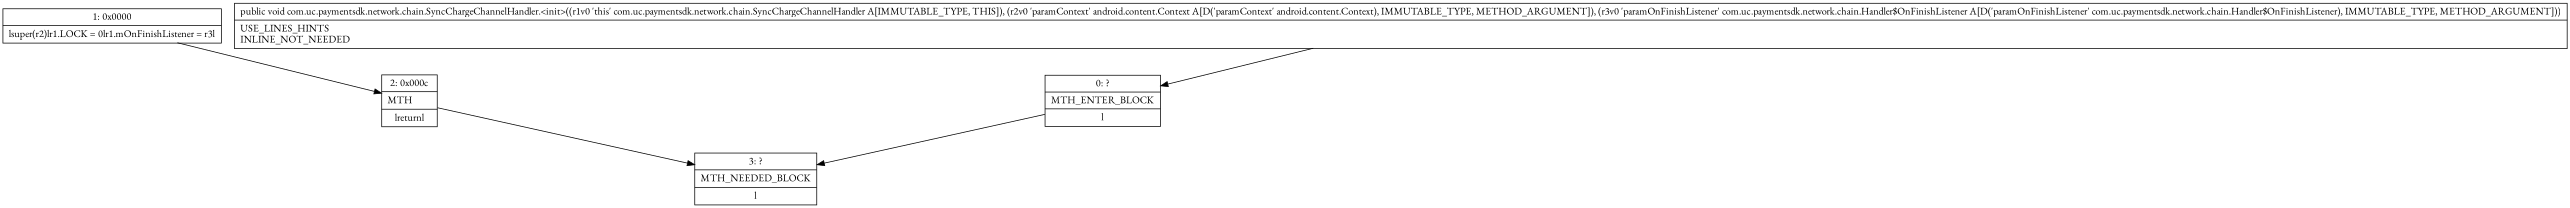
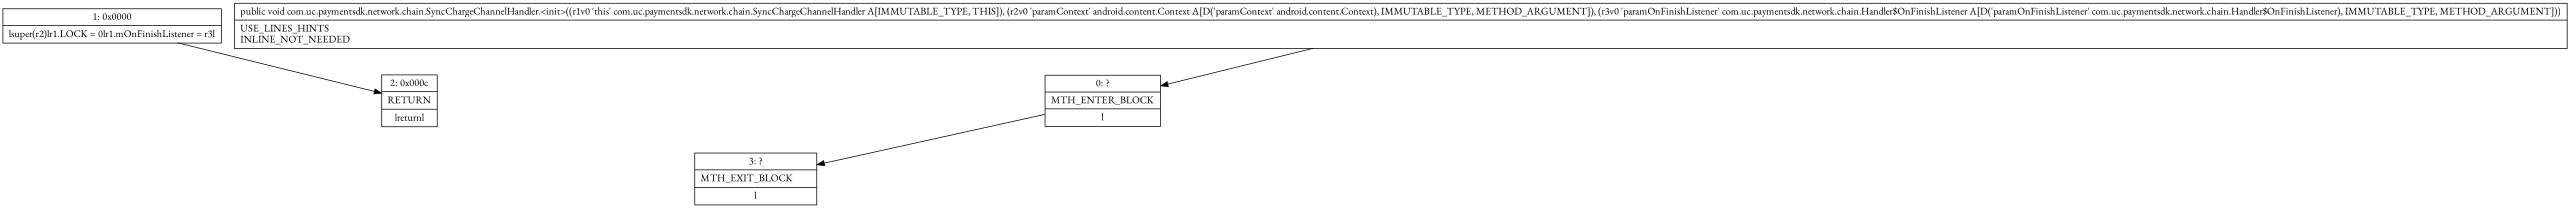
node "2: 0x000c": text "MTH" -> "RETURN"
edge "2: 0x000c" -> "3: ?": removed
node "3: ?": text "MTH_NEEDED_BLOCK" -> "MTH_EXIT_BLOCK"
